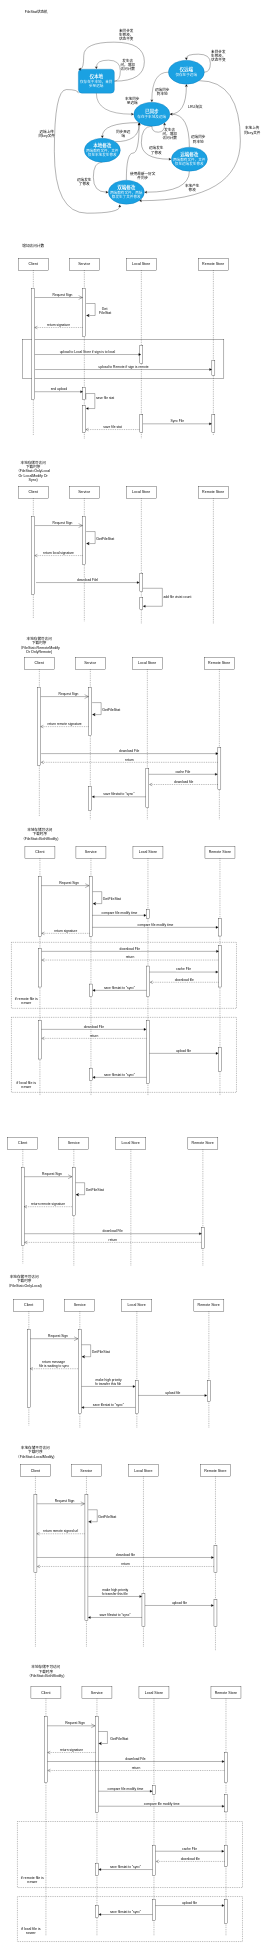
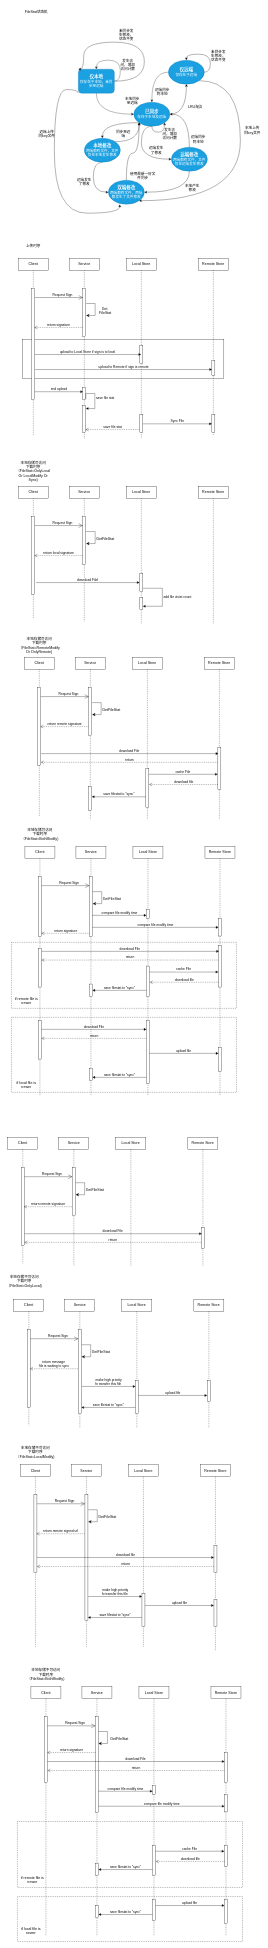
node "增加访问计数": label "增加访问计数" -> "上传时序"
node "本地存储不可访问 下载时序 （FileStat=BothModify)": moved (46, 1671) -> (46, 1674)
